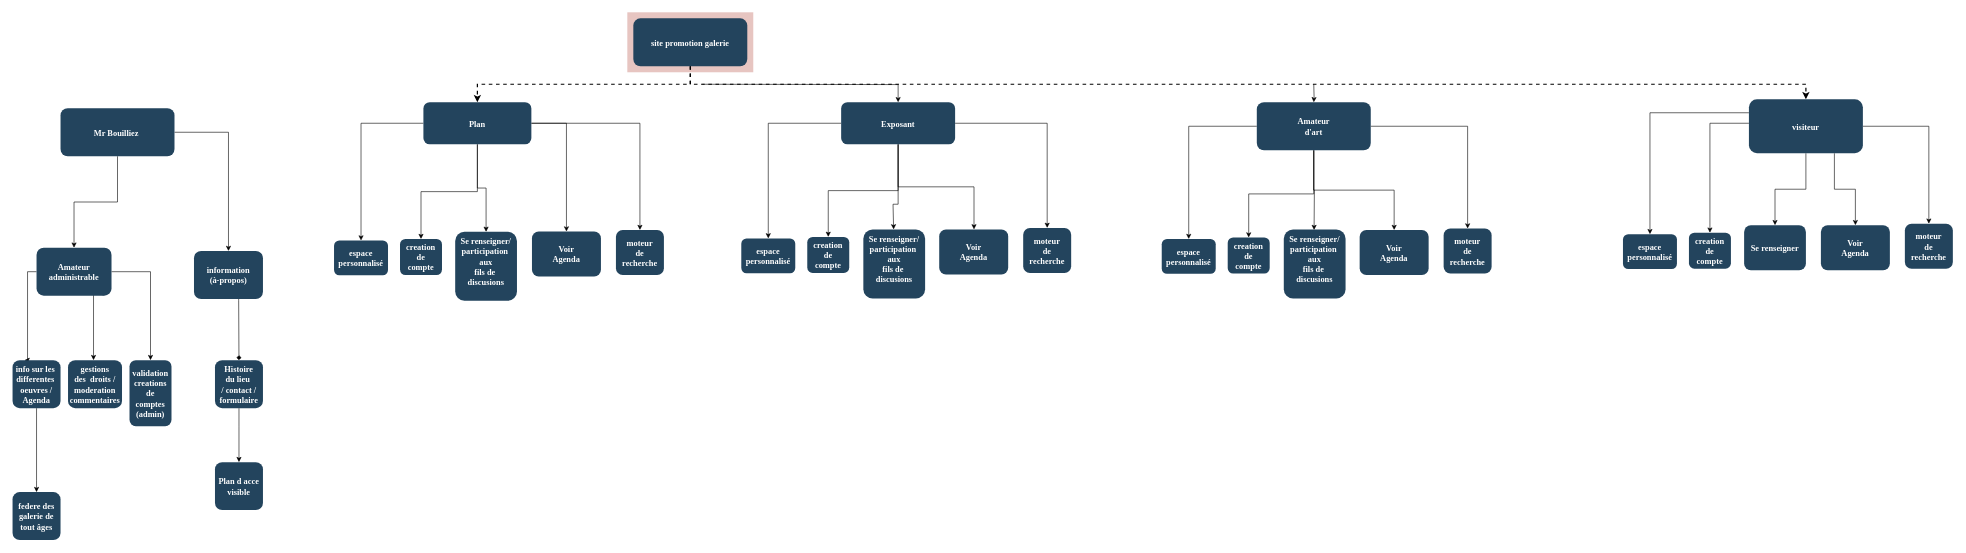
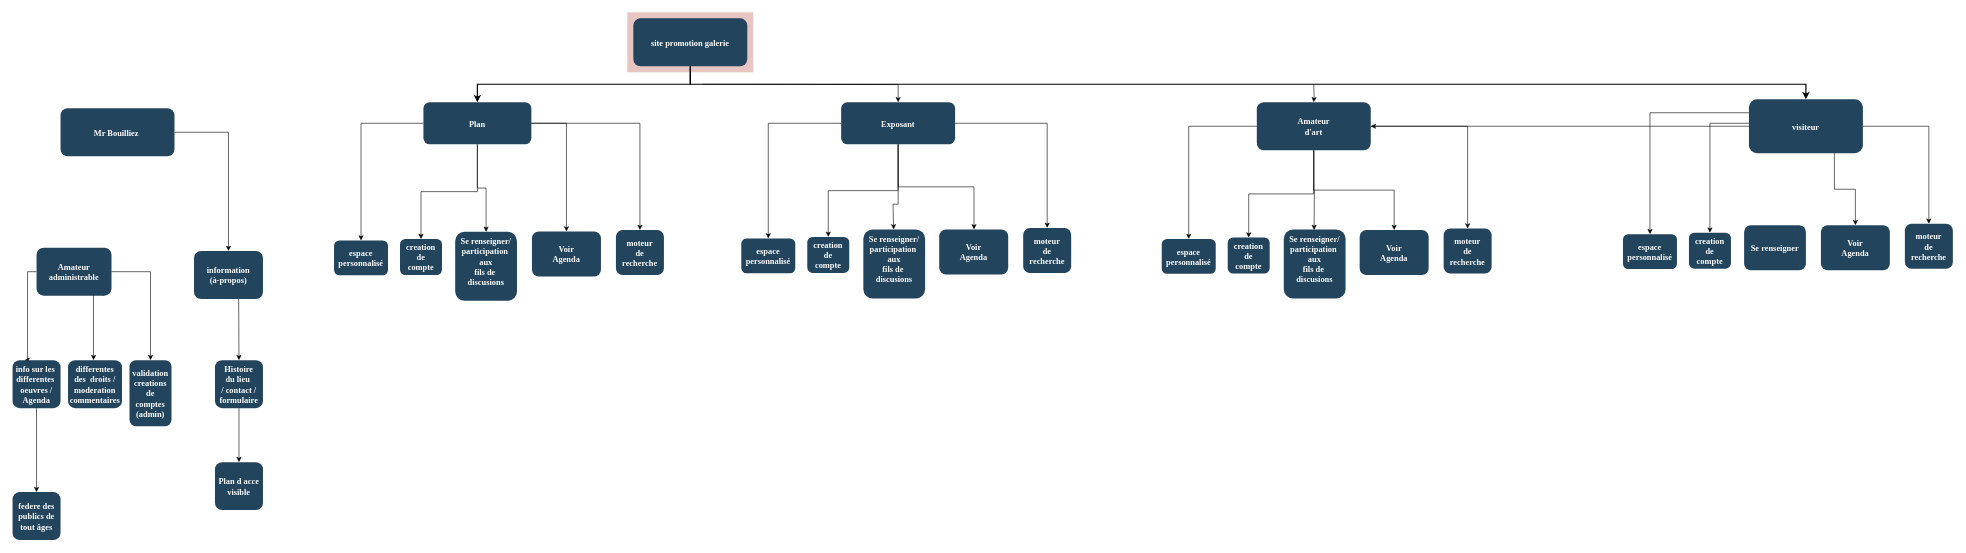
edge "site promotion galerie" -> "Plan": style dashed -> solid
edge "site promotion galerie" -> "visiteur": style dashed -> solid
edge "Mr Bouilliez" -> "Amateur administrable": removed
edge "visiteur" -> "Se renseigner": now "visiteur" -> "Amateur d'art"
edge "information (à-propos)" -> "Histoire du lieu / contact / formulaire": arrowhead diamond -> classic
node "gestions des droits / moderation commentaires": label "gestions des droits / moderation commentaires" -> "differentes des droits / moderation commentaires"
node "federe des galerie de tout âges": label "federe des galerie de tout âges" -> "federe des publics de tout âges"
